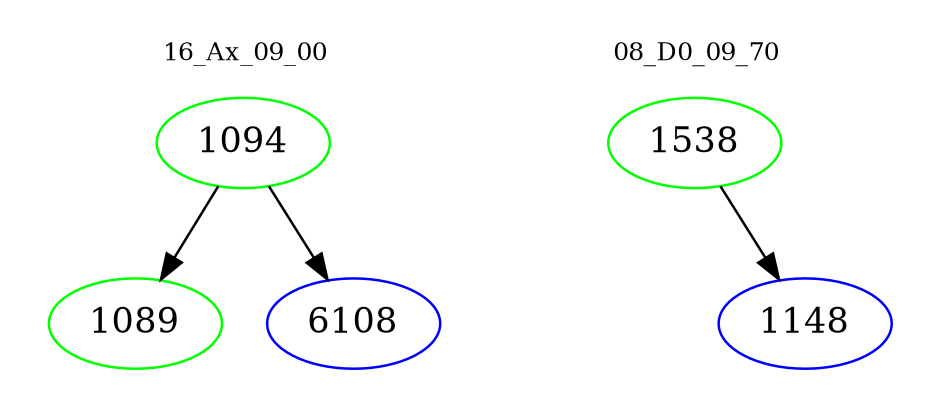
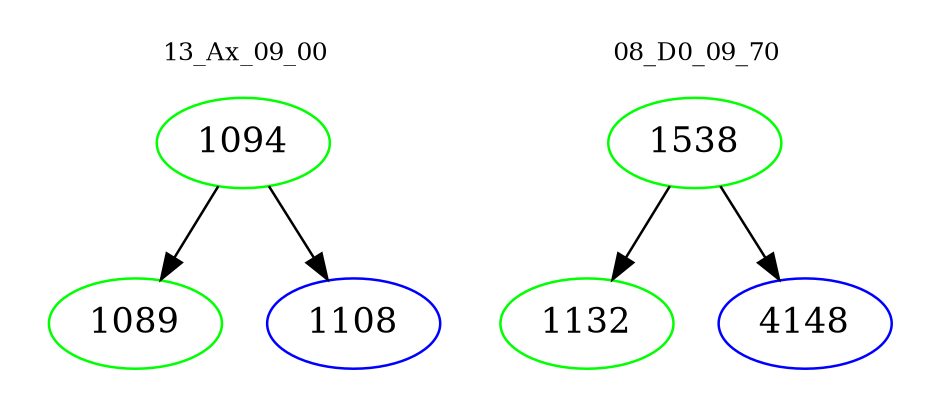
cluster "16_Ax_09_00": label "16_Ax_09_00" -> "13_Ax_09_00"
node "6108": label "6108" -> "1108"
node "1132": added
node "1148": label "1148" -> "4148"
